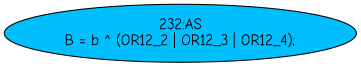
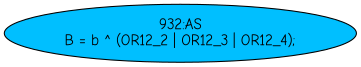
node "232:AS B = b ^ (OR12_2 | OR12_3 | OR12_4);": label "232:AS B = b ^ (OR12_2 | OR12_3 | OR12_4);" -> "932:AS B = b ^ (OR12_2 | OR12_3 | OR12_4);"
